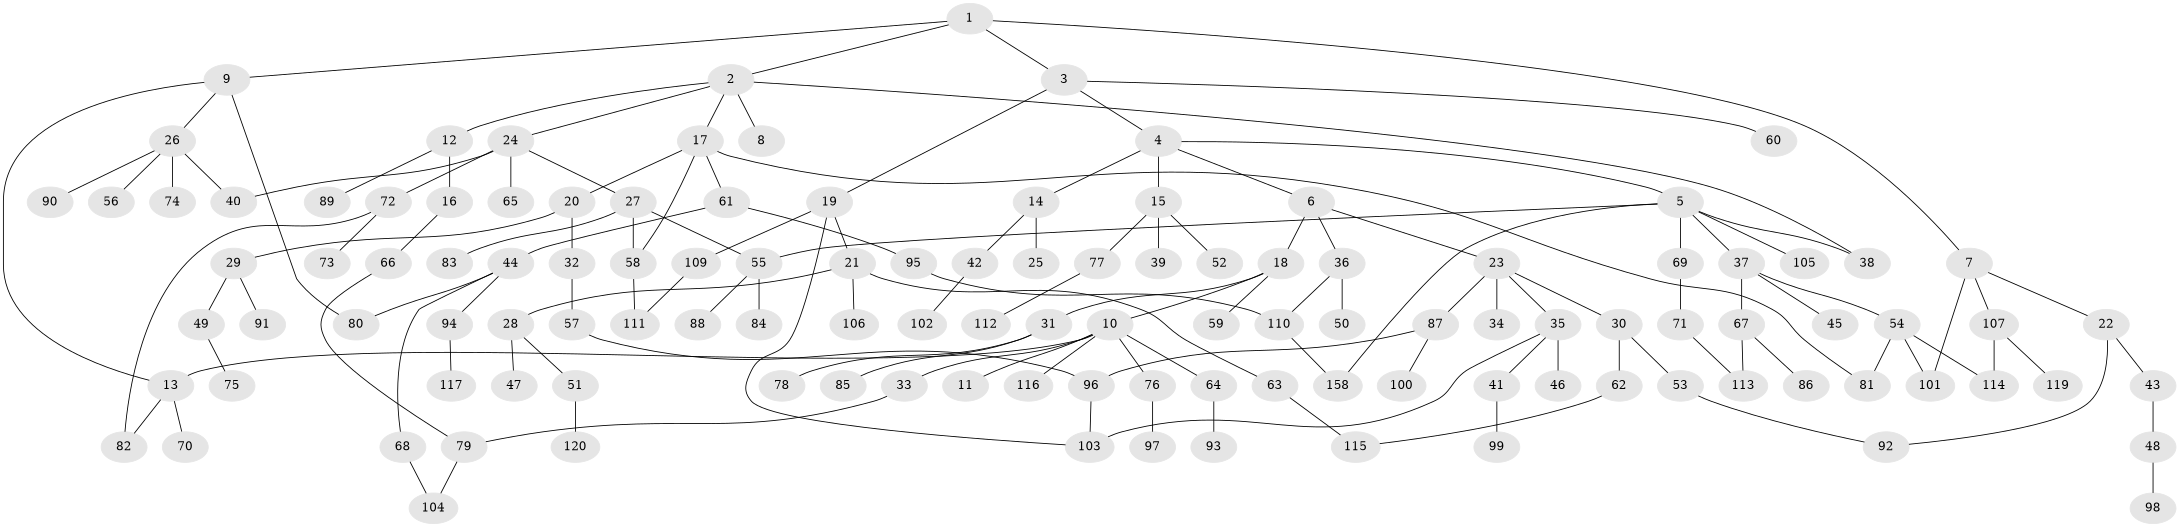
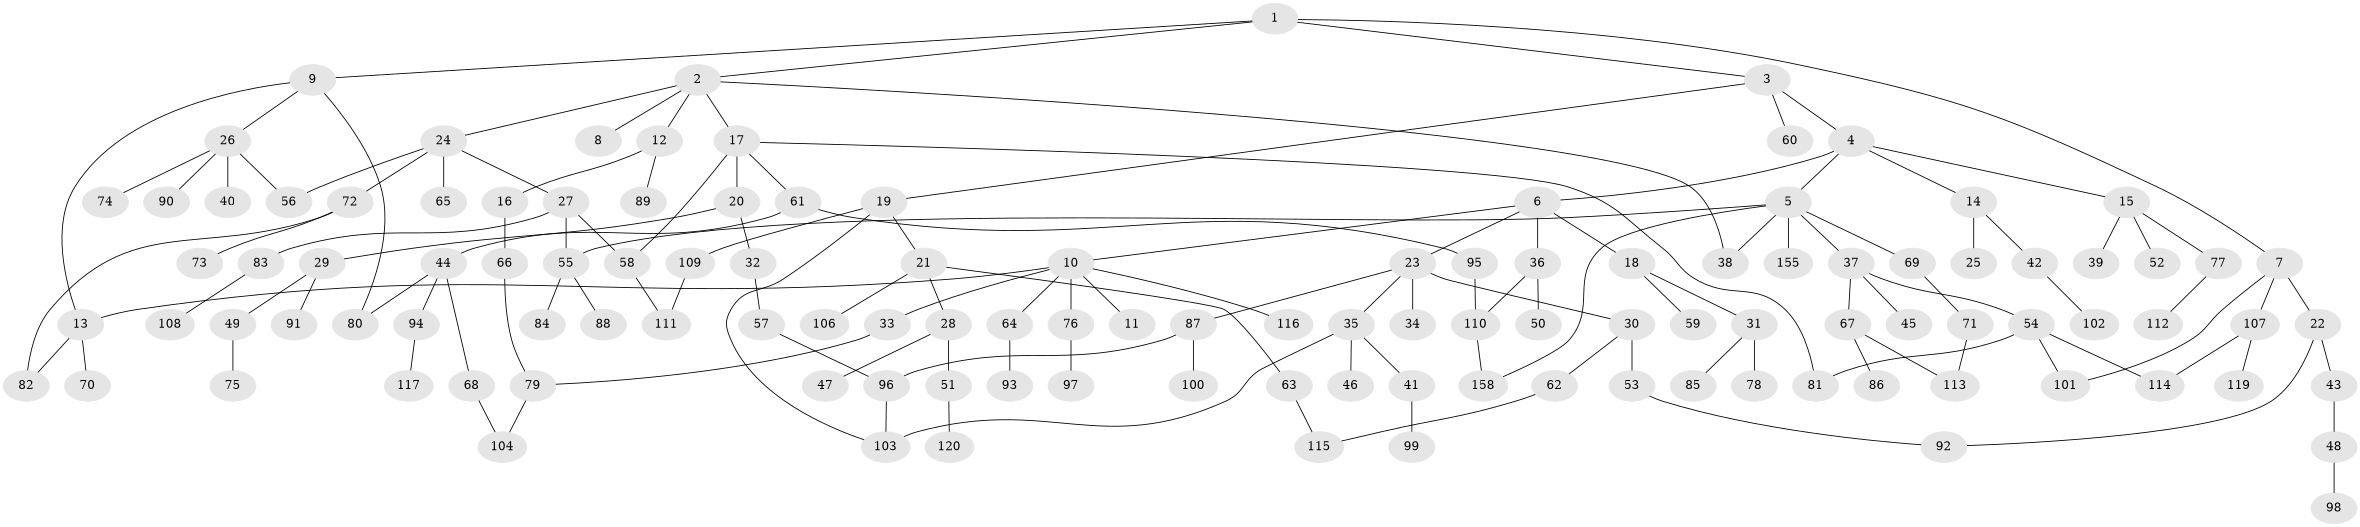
edge "24" -- "40": now "24" -- "56"
node "105": label "105" -> "155"
edge "18" -- "10": now "6" -- "10"
node "108": added
